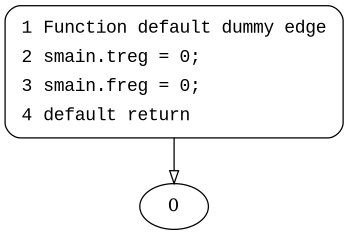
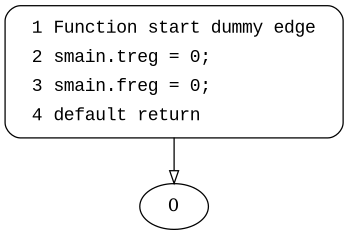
node "1": text "Function default dummy edge" -> "Function start dummy edge"
